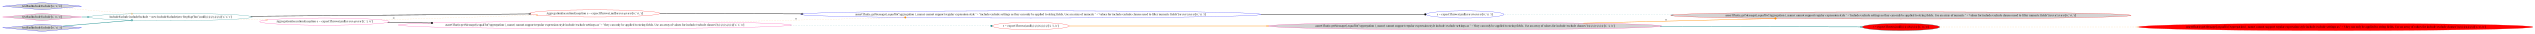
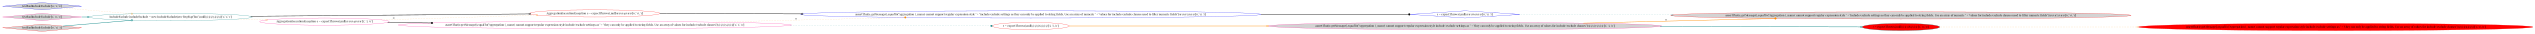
node "e = expectThrows(,null)@@@6@@@['0', '0', '1']": shape ellipse -> diamond
node "testBadIncludeExclude['0', '0', '1']": color blue -> red
